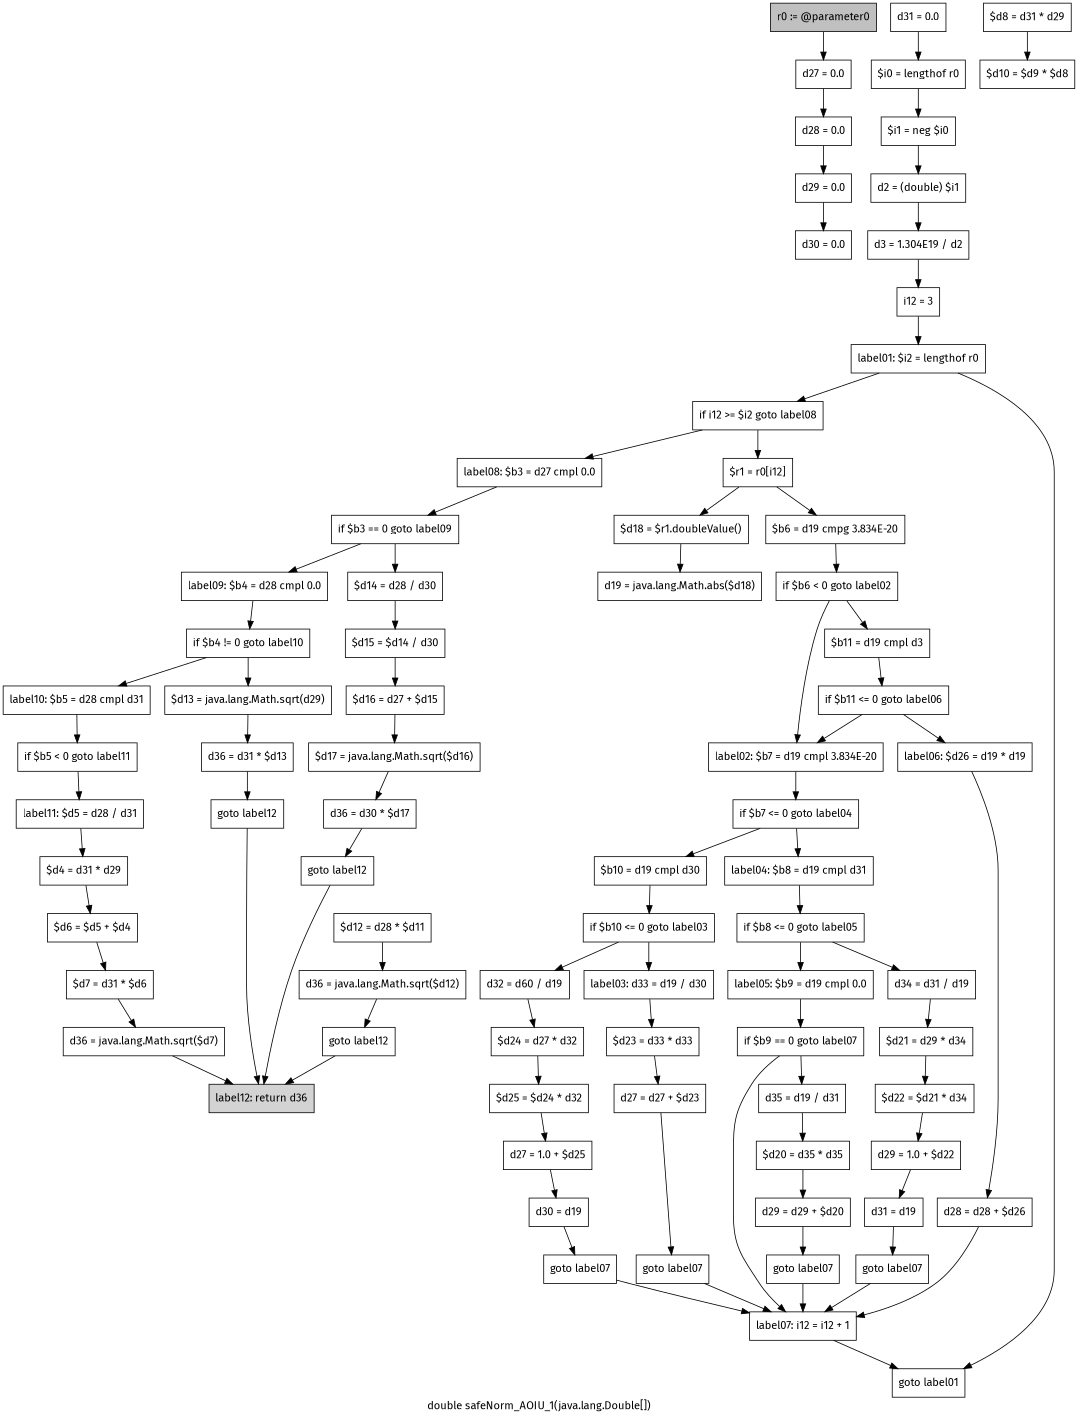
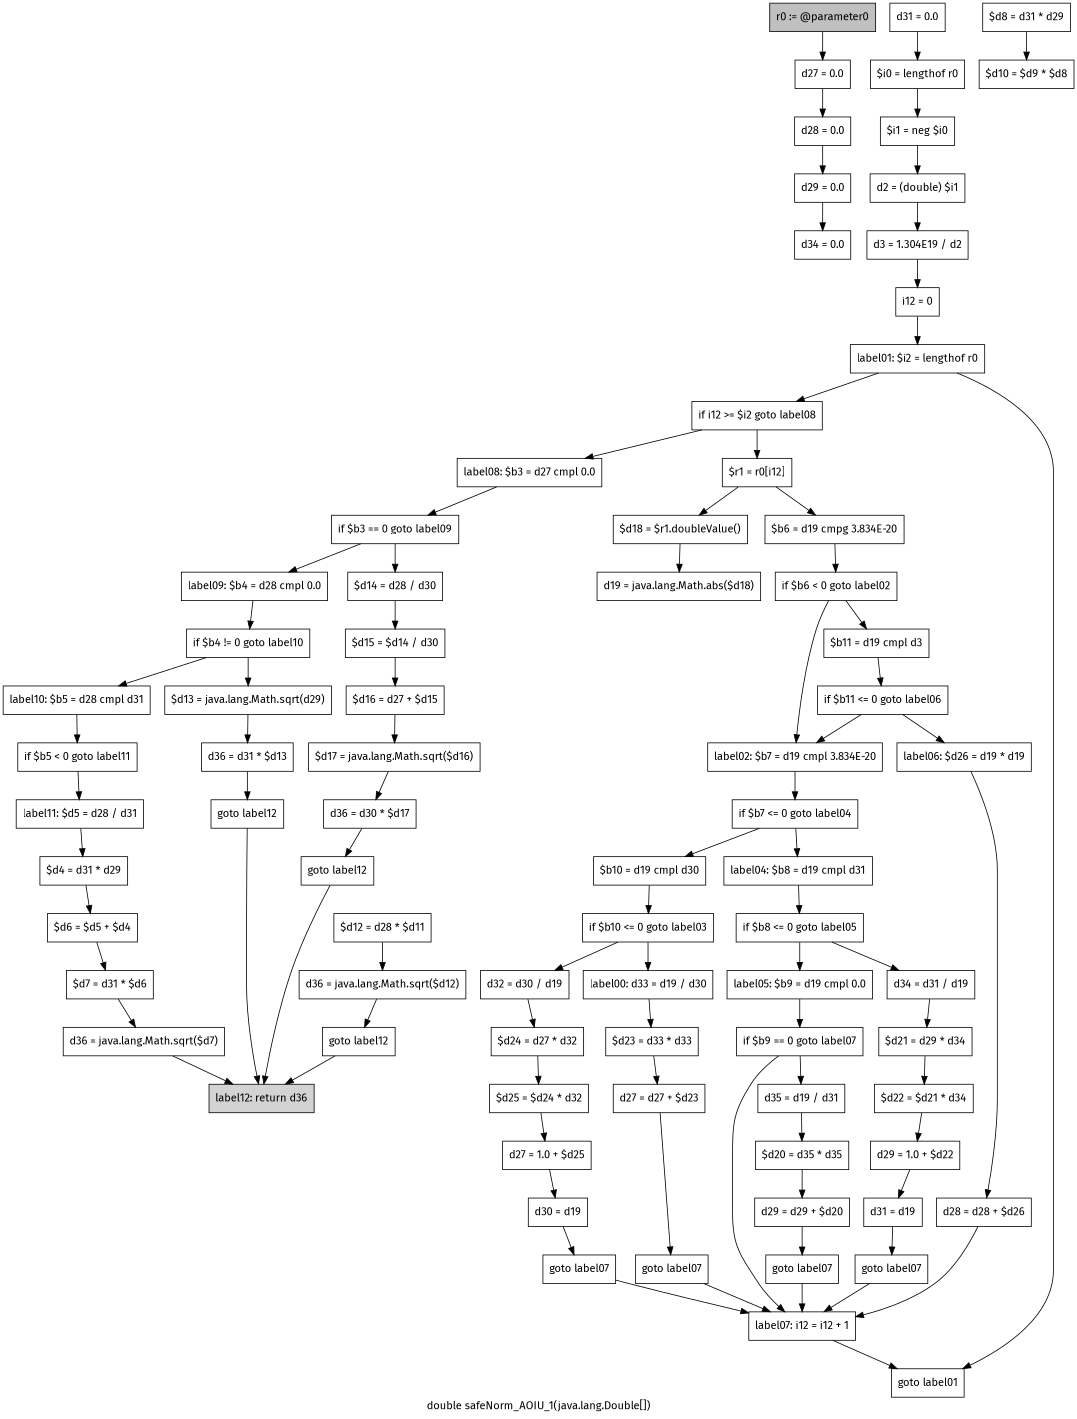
node "d30 = 0.0": label "d30 = 0.0" -> "d34 = 0.0"
node "i12 = 3": label "i12 = 3" -> "i12 = 0"
node "d32 = d60 / d19": label "d32 = d60 / d19" -> "d32 = d30 / d19"
node "label03: d33 = d19 / d30": label "label03: d33 = d19 / d30" -> "label00: d33 = d19 / d30"
